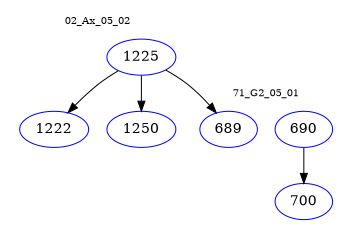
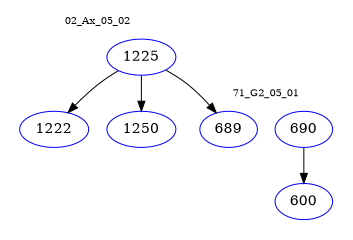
node "700": label "700" -> "600"
